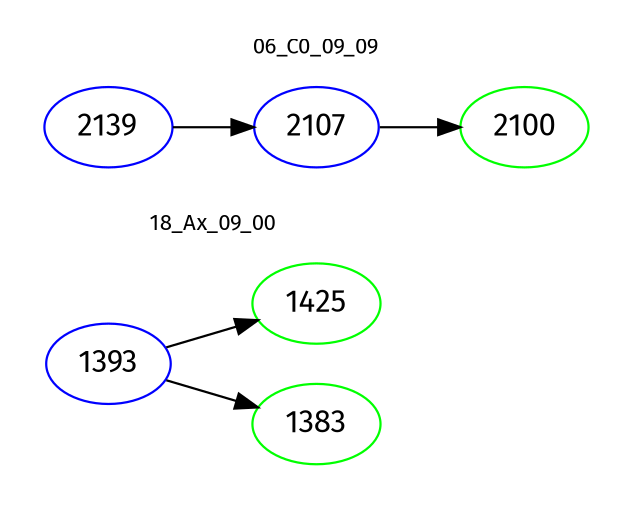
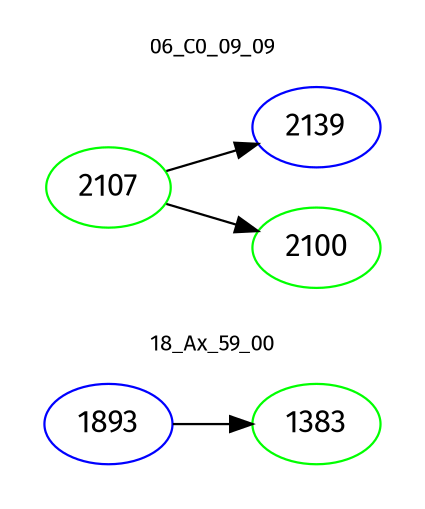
edge "2139" -> "2107": reversed
node "2107": color blue -> green
cluster "18_Ax_09_00": label "18_Ax_09_00" -> "18_Ax_59_00"
node "1425": removed
node "1393": label "1393" -> "1893"
